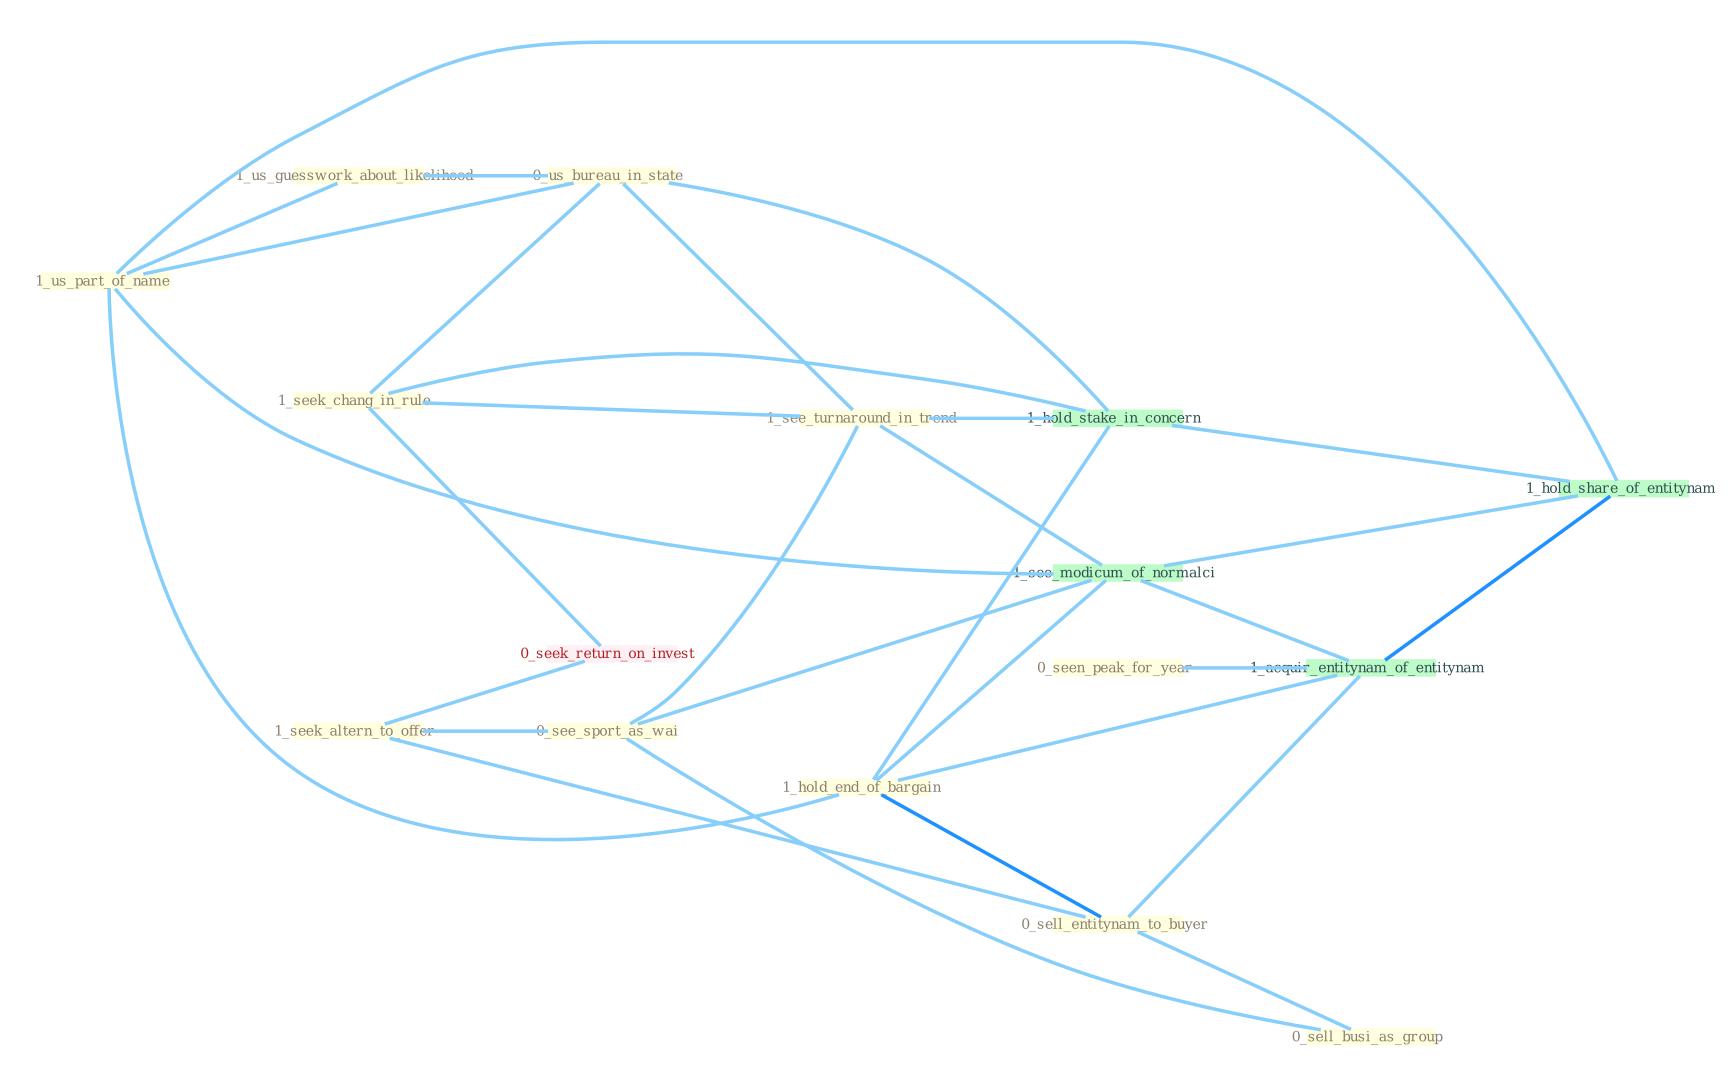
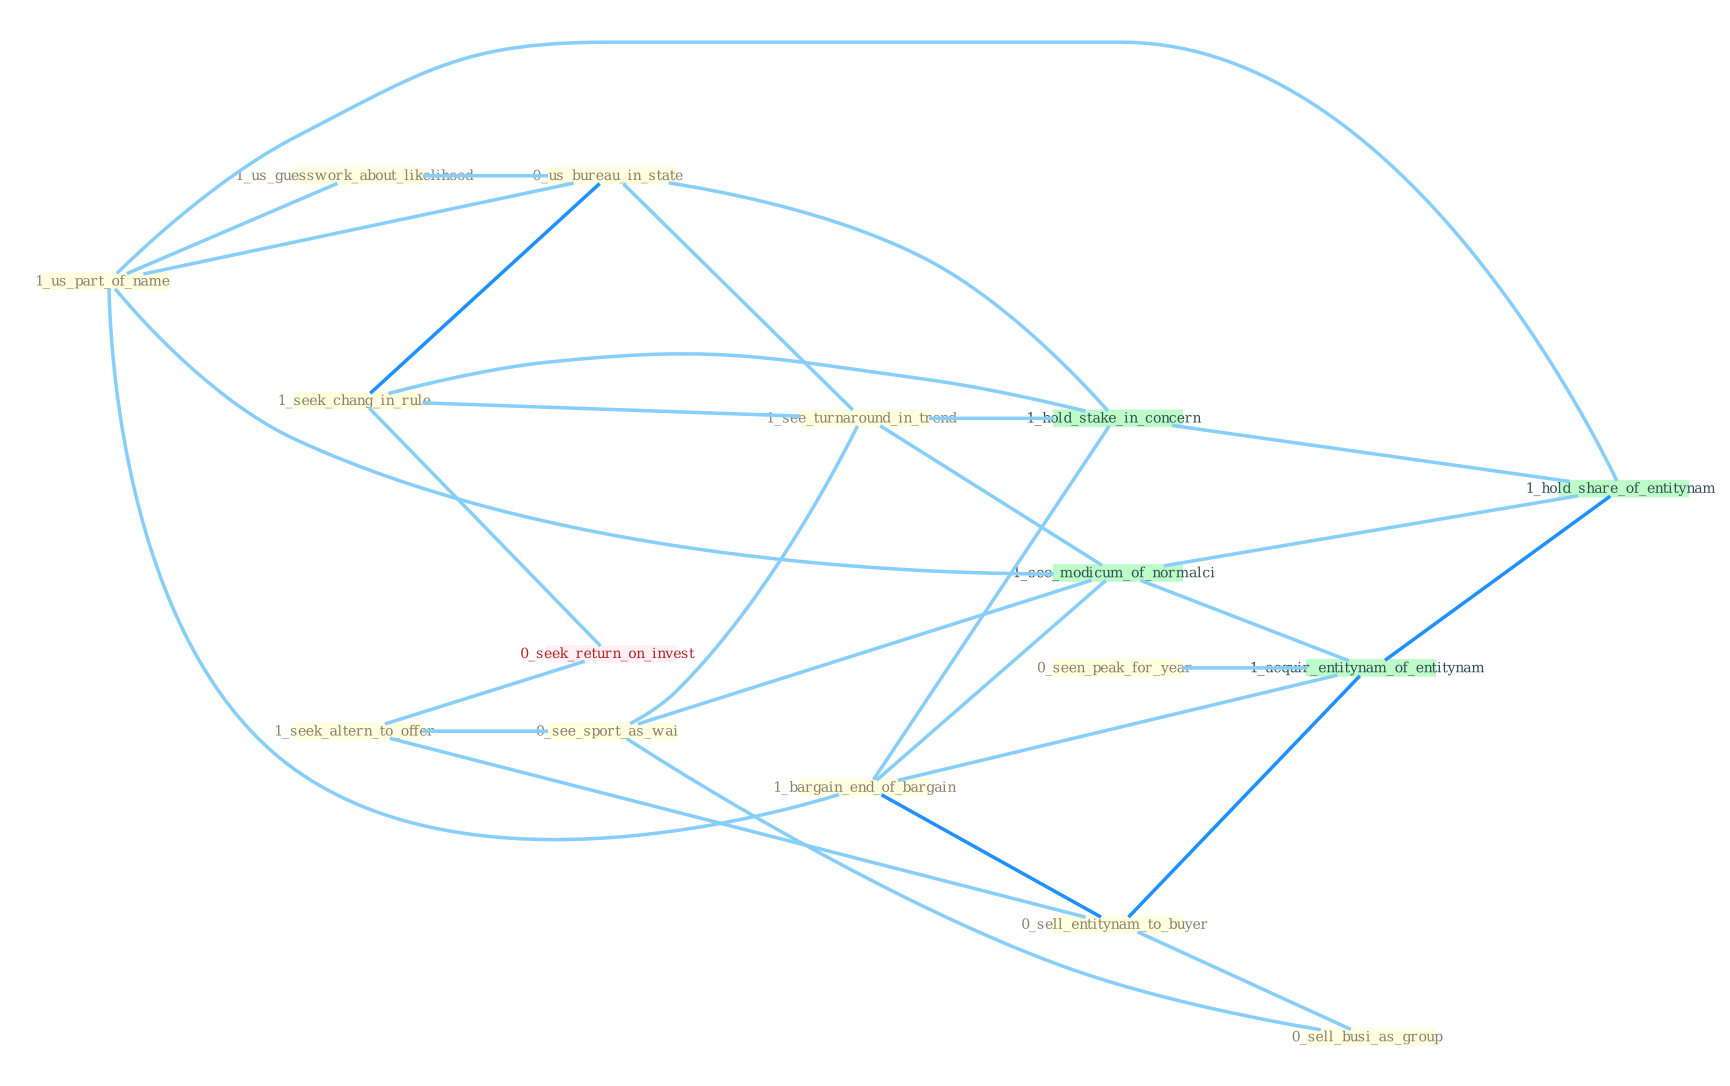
edge "0_us_bureau_in_state" -- "1_seek_chang_in_rule": color #87cefa -> #1e90ff
node "1_hold_end_of_bargain": label "1_hold_end_of_bargain" -> "1_bargain_end_of_bargain"
edge "1_acquir_entitynam_of_entitynam" -- "0_sell_entitynam_to_buyer": color #87cefa -> #1e90ff
